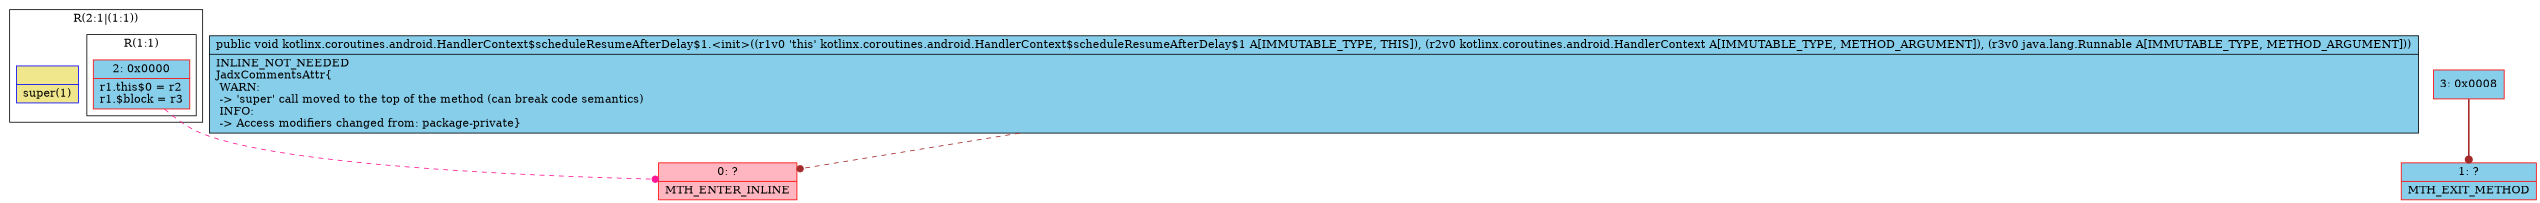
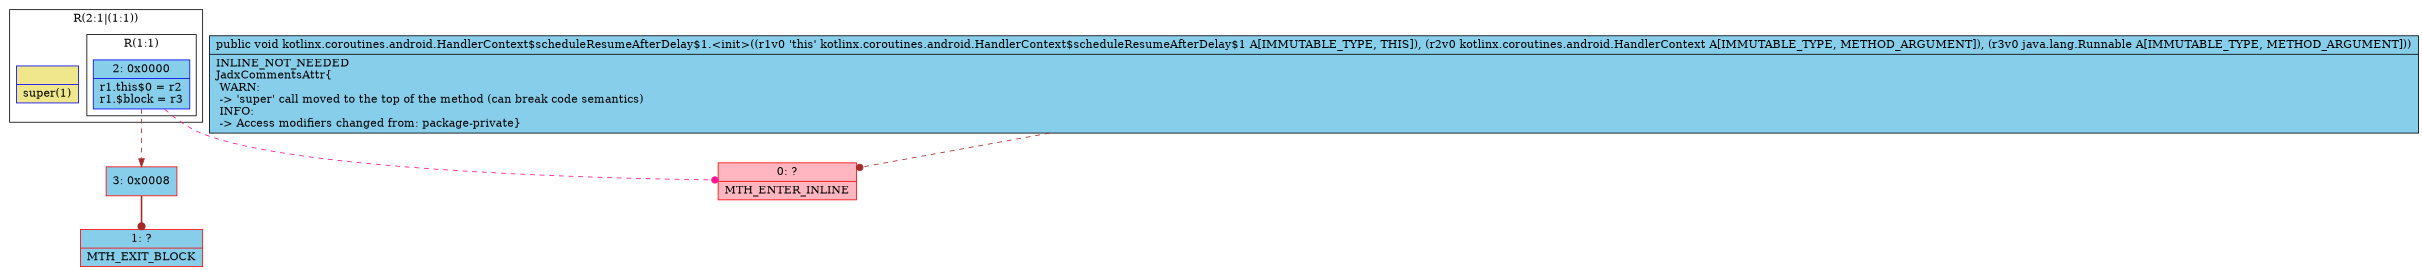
node "2: 0x0000": color red -> blue
edge "2: 0x0000" -> "3: 0x0008": added
node "1: ?": text "MTH_EXIT_METHOD" -> "MTH_EXIT_BLOCK"
